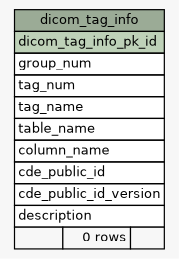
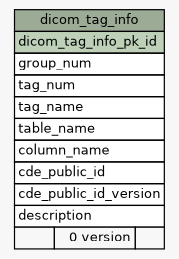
node "dicom_tag_info": text "0 rows" -> "0 version"
